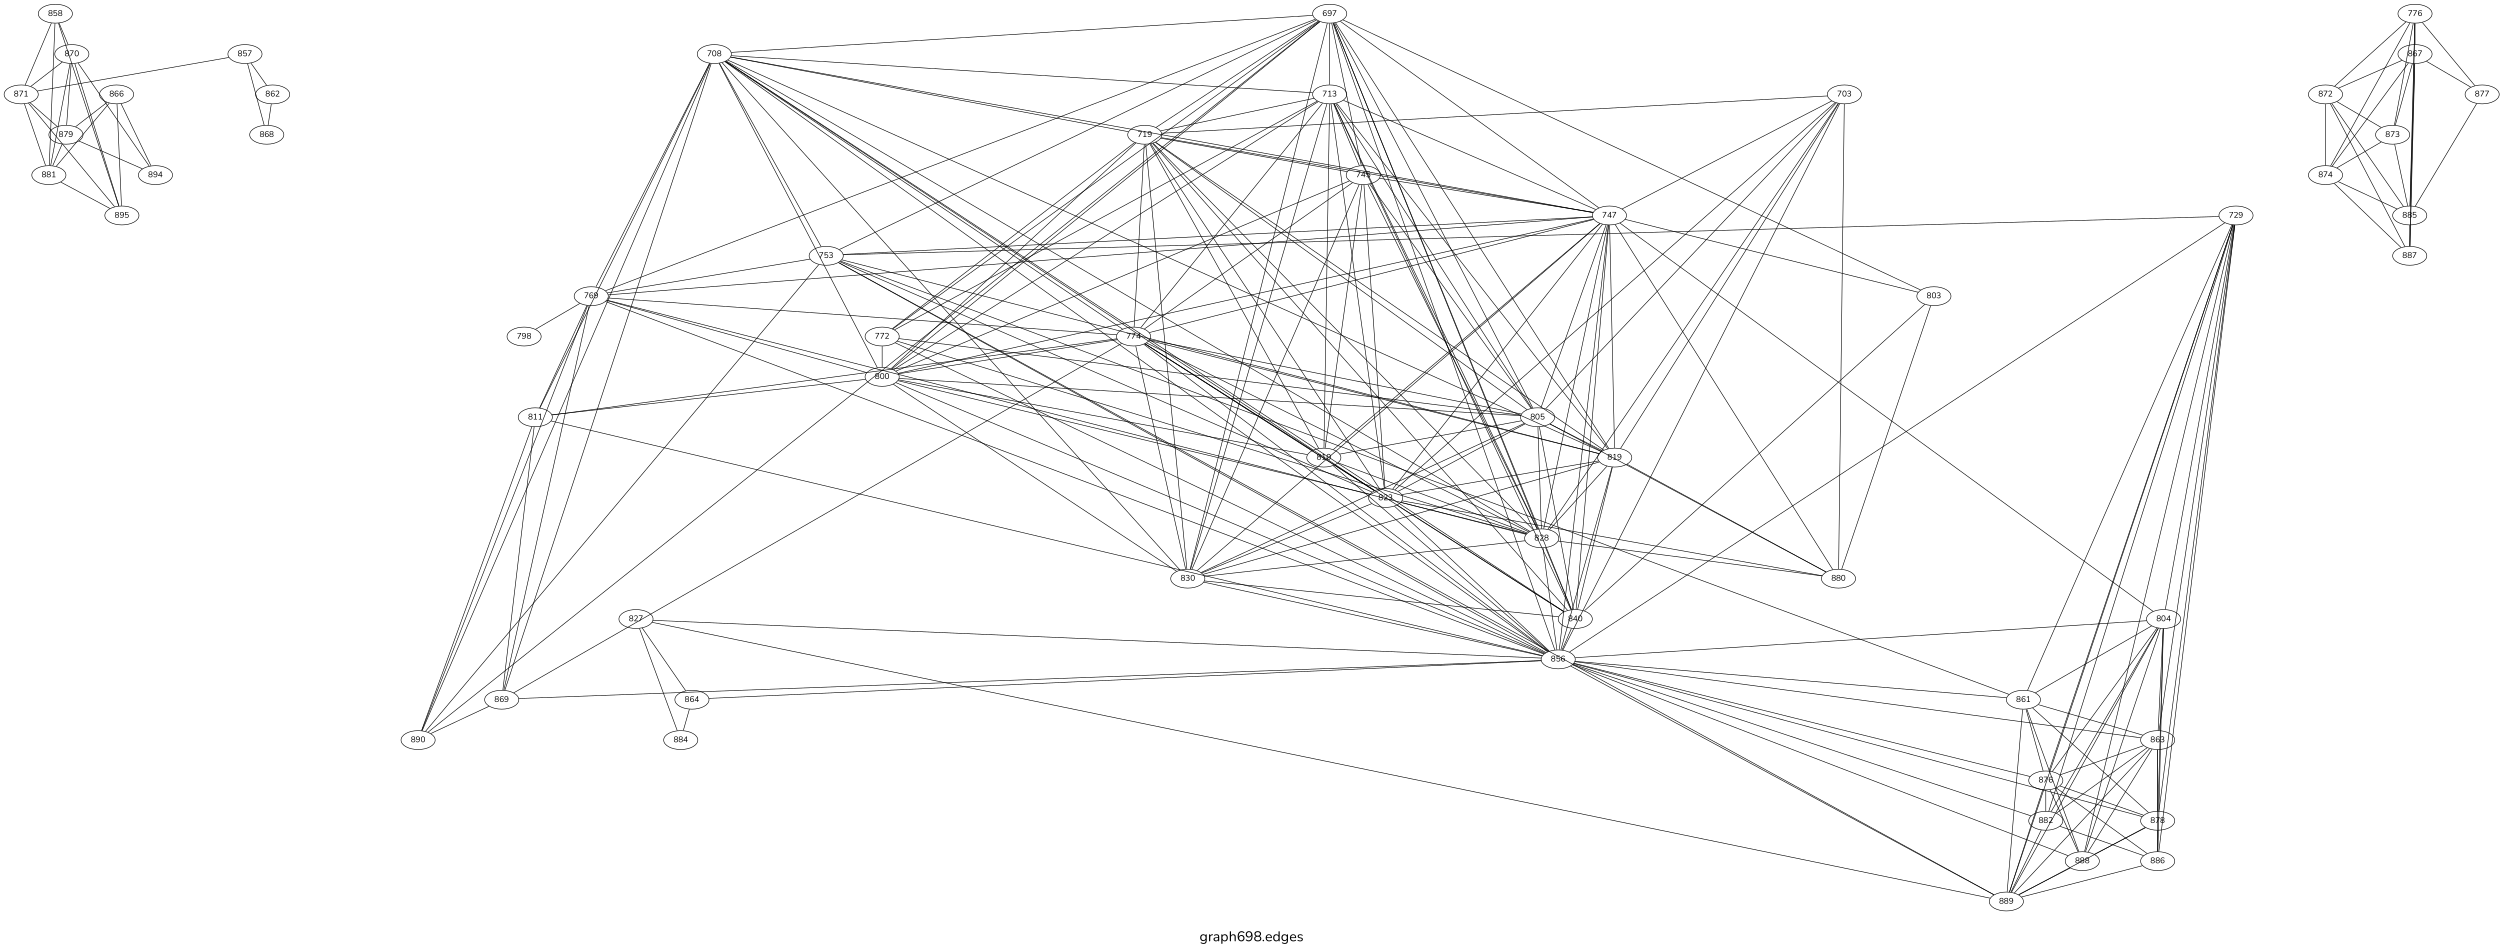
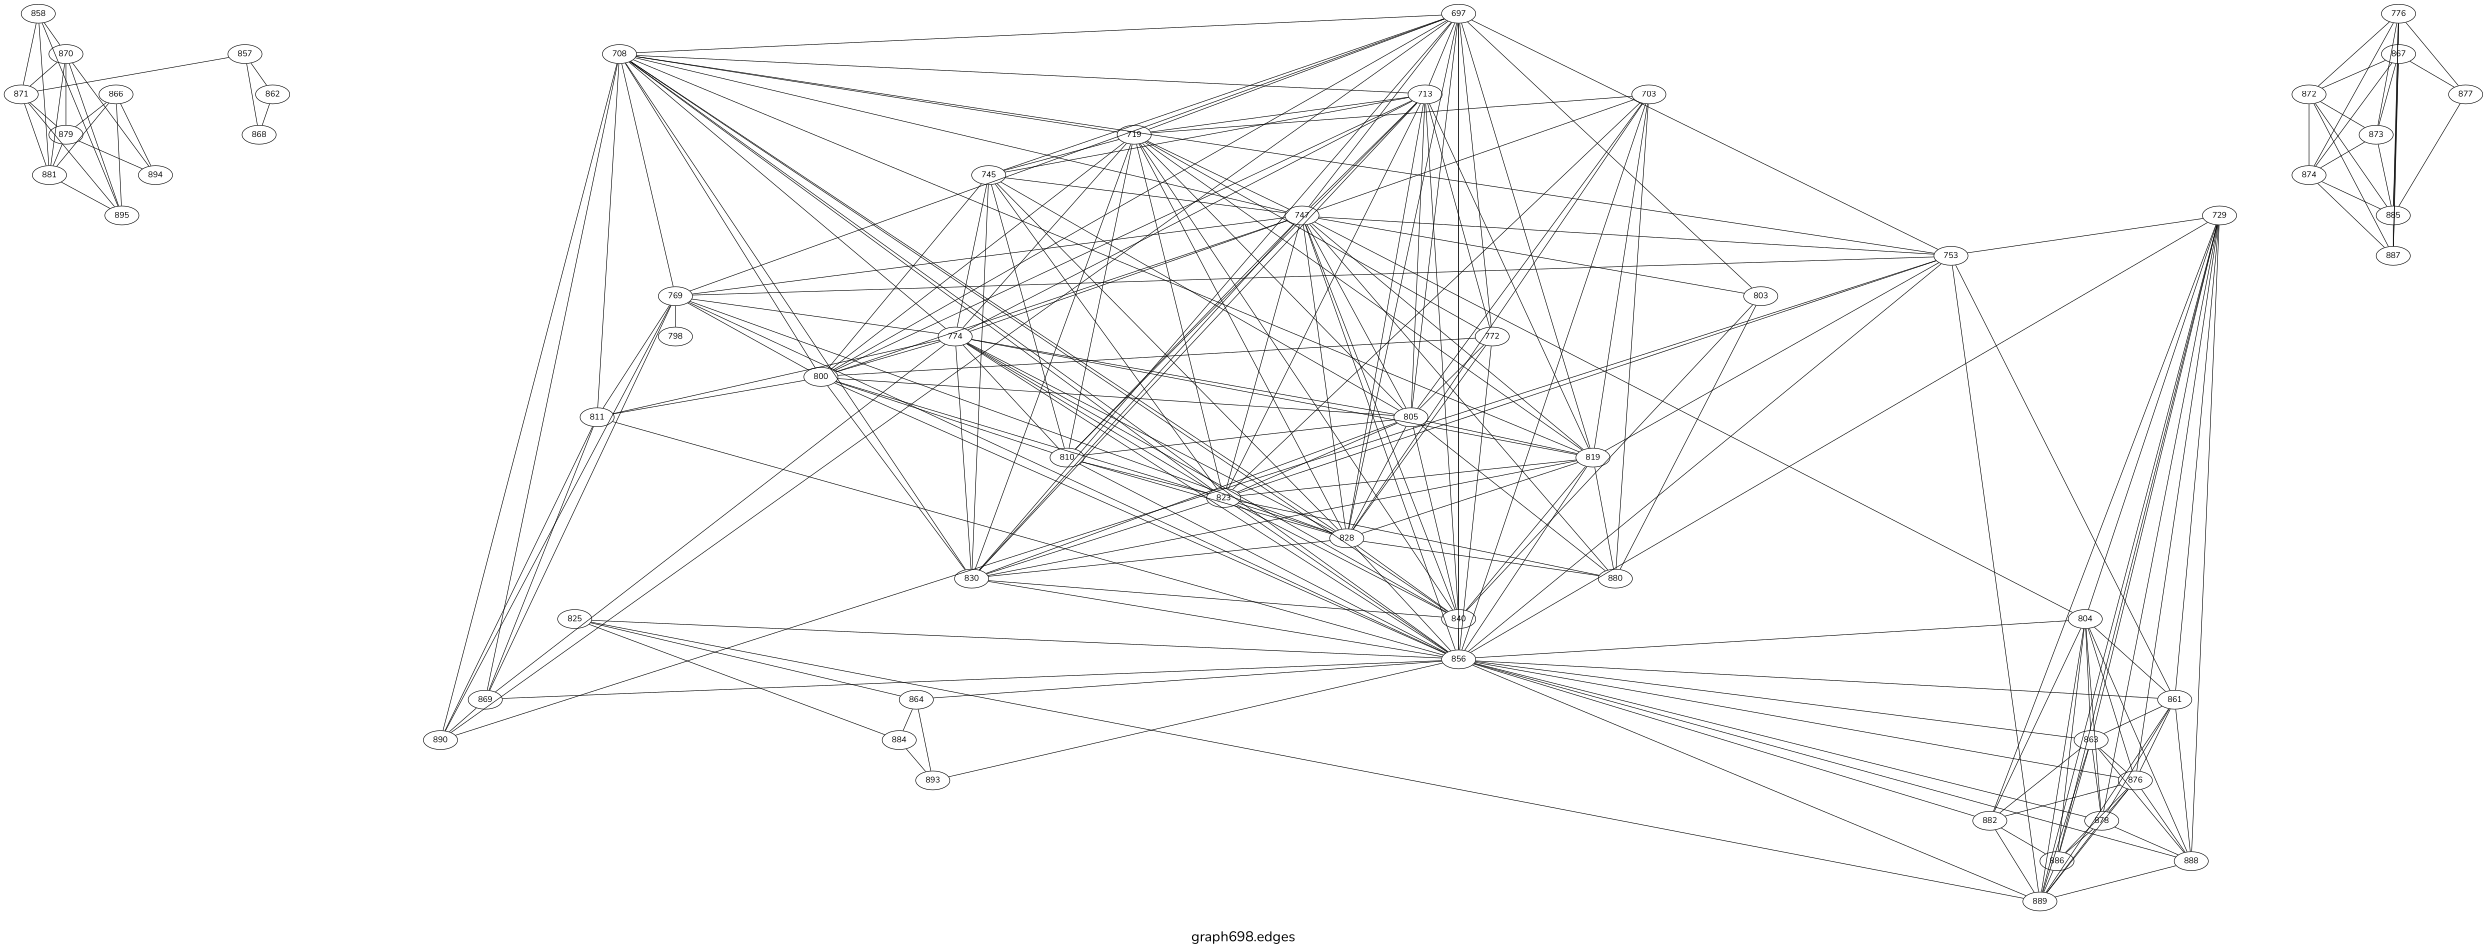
node "827": label "827" -> "825"
node "893": added
